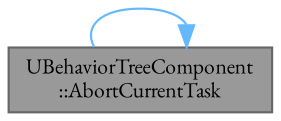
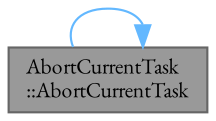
node "UBehaviorTreeComponent ::AbortCurrentTask": label "UBehaviorTreeComponent ::AbortCurrentTask" -> "AbortCurrentTask ::AbortCurrentTask"
